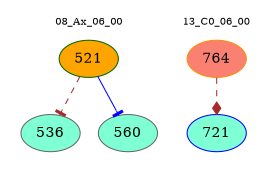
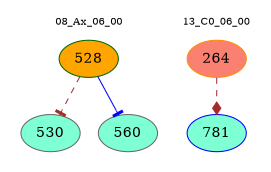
node "521": label "521" -> "528"
node "764": label "764" -> "264"
node "536": label "536" -> "530"
node "721": label "721" -> "781"
